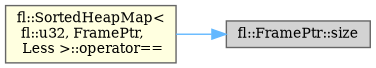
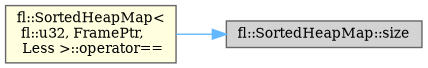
node "fl::FramePtr::size": label "fl::FramePtr::size" -> "fl::SortedHeapMap::size"
